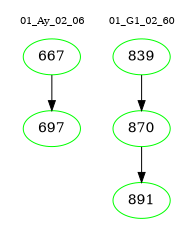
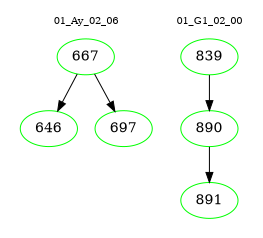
cluster "01_G1_02_60": label "01_G1_02_60" -> "01_G1_02_00"
node "646": added
node "870": label "870" -> "890"
